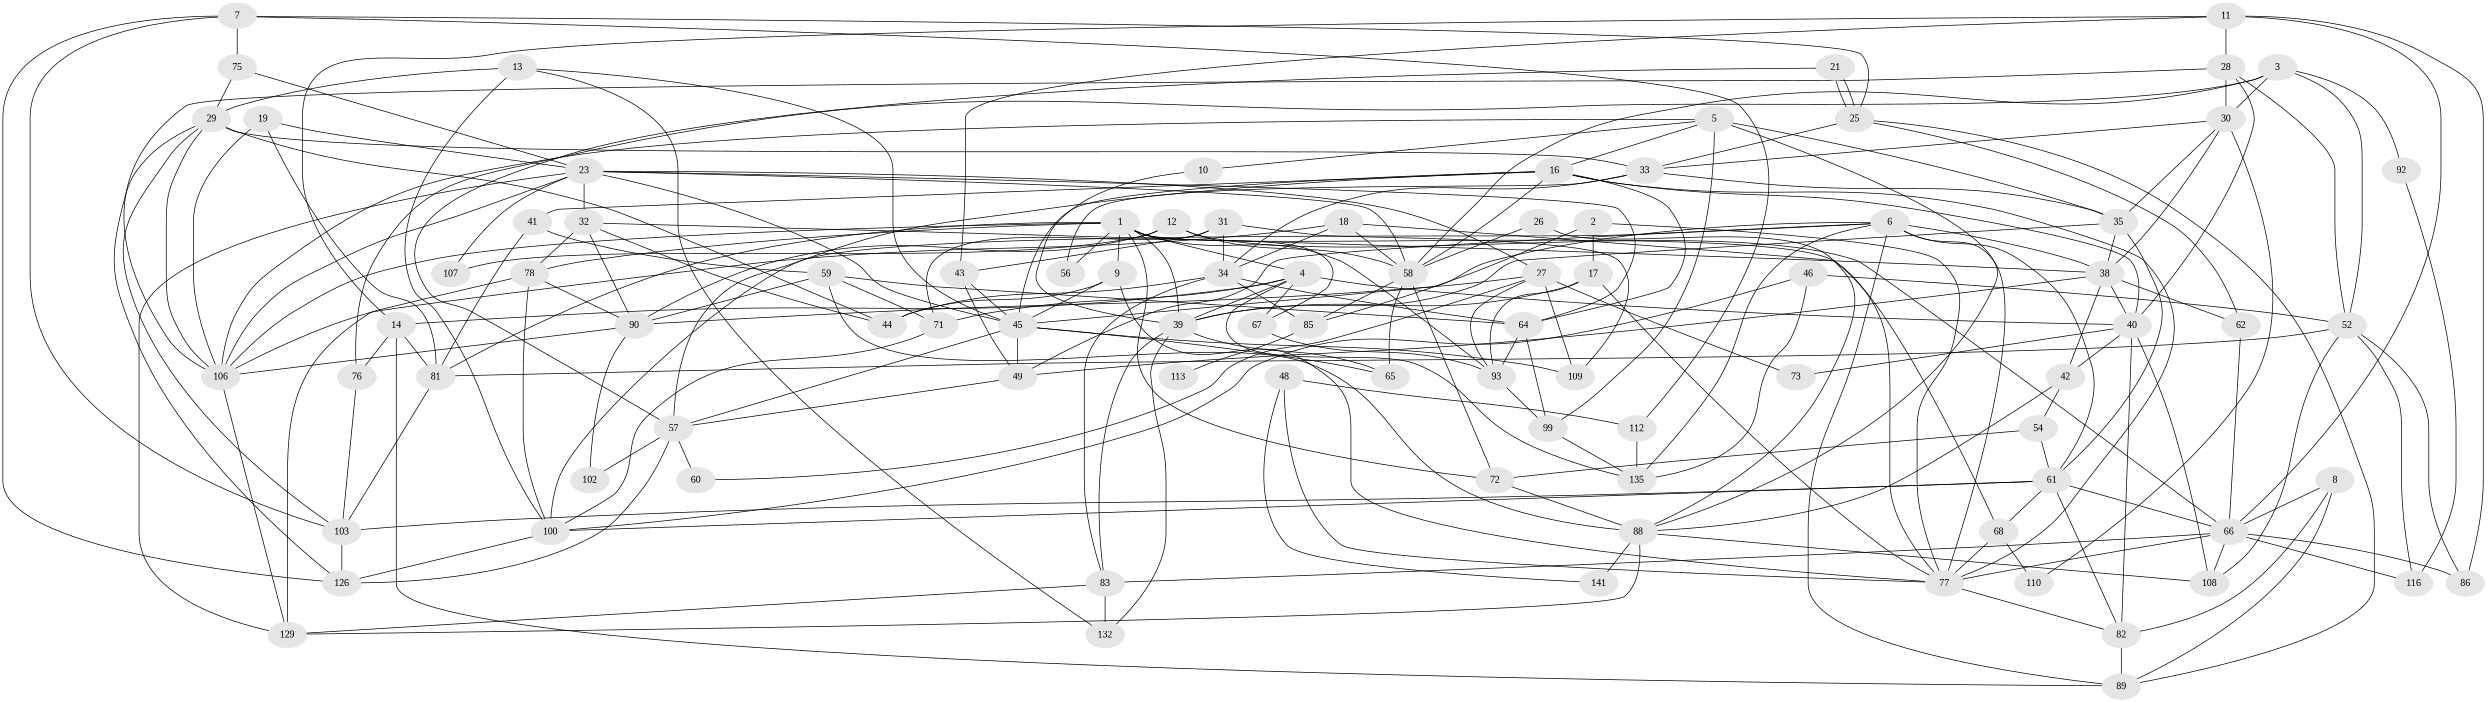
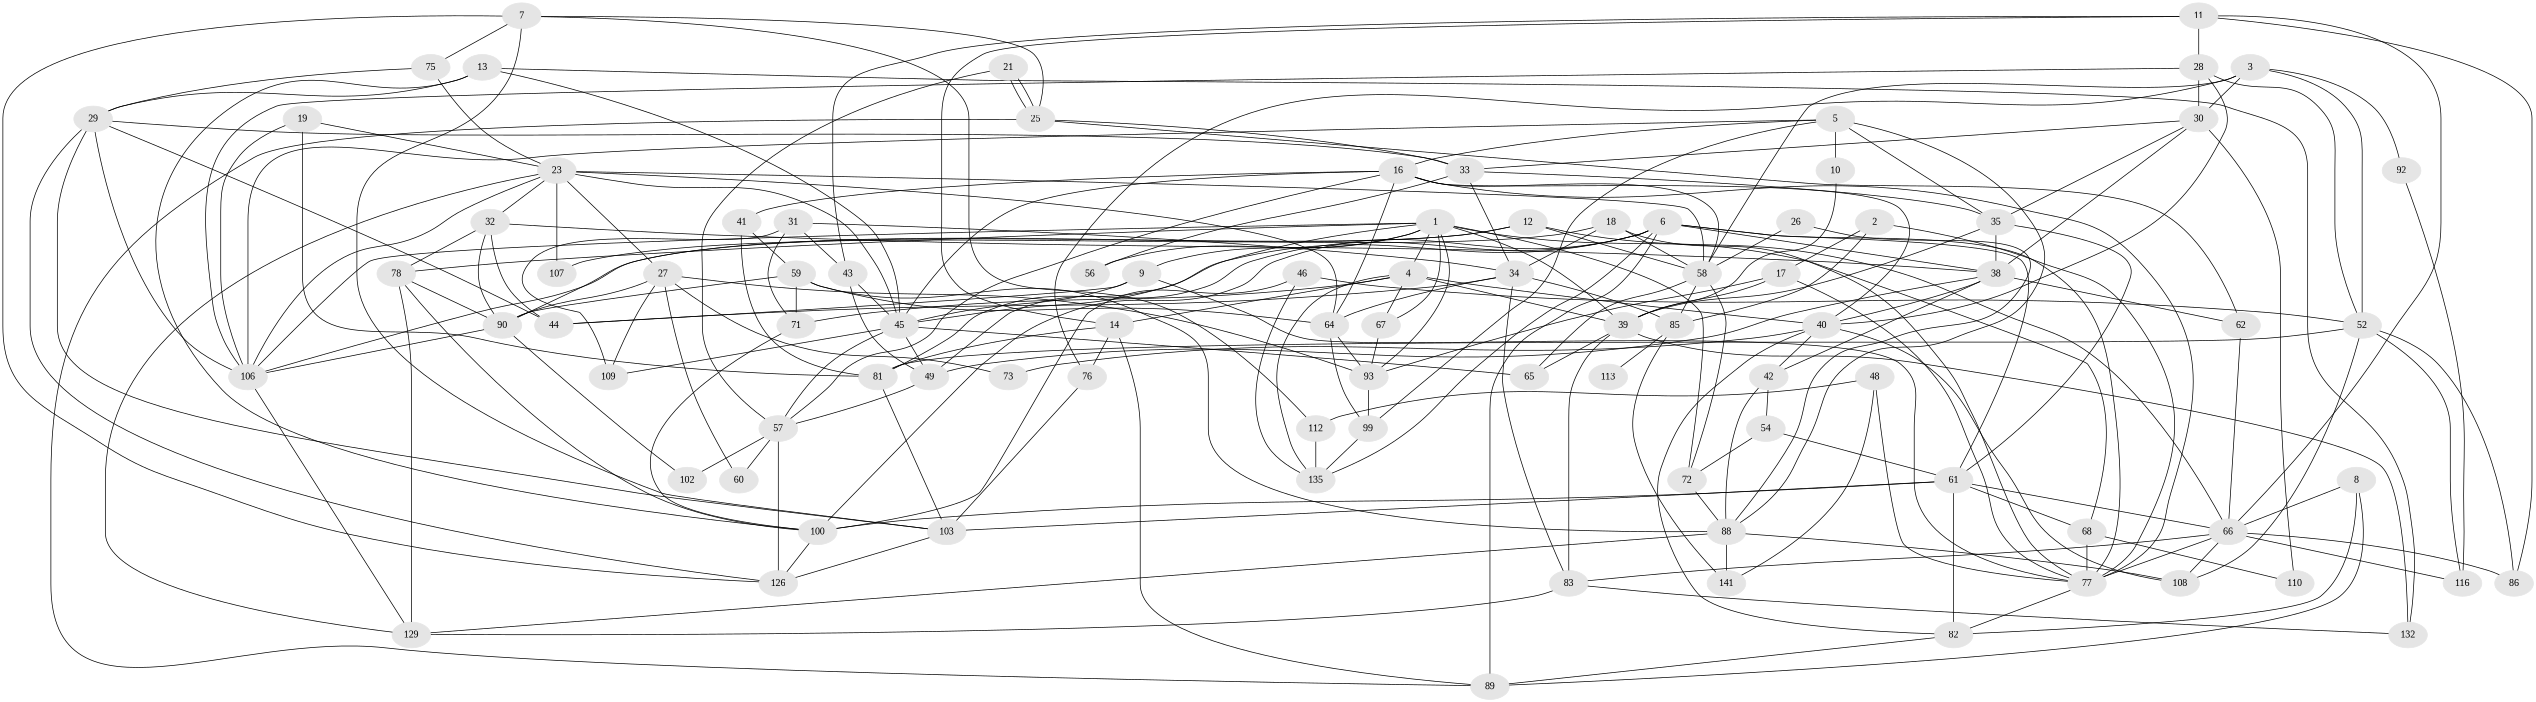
edge "85" -- "141": added
